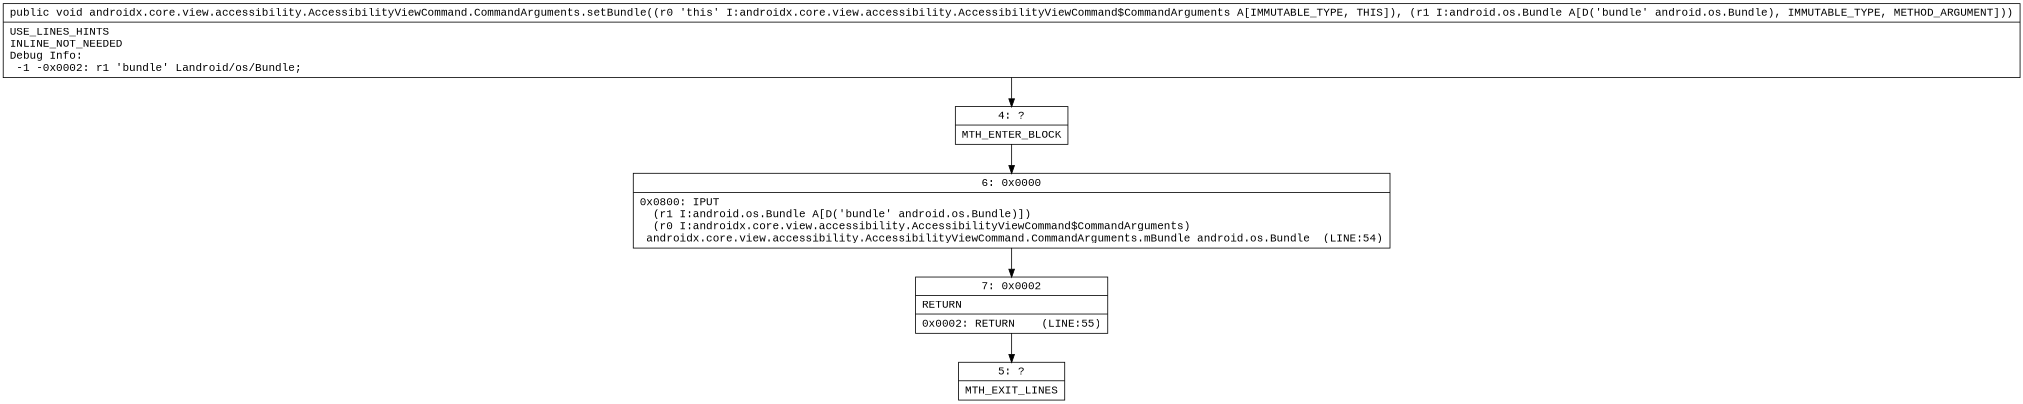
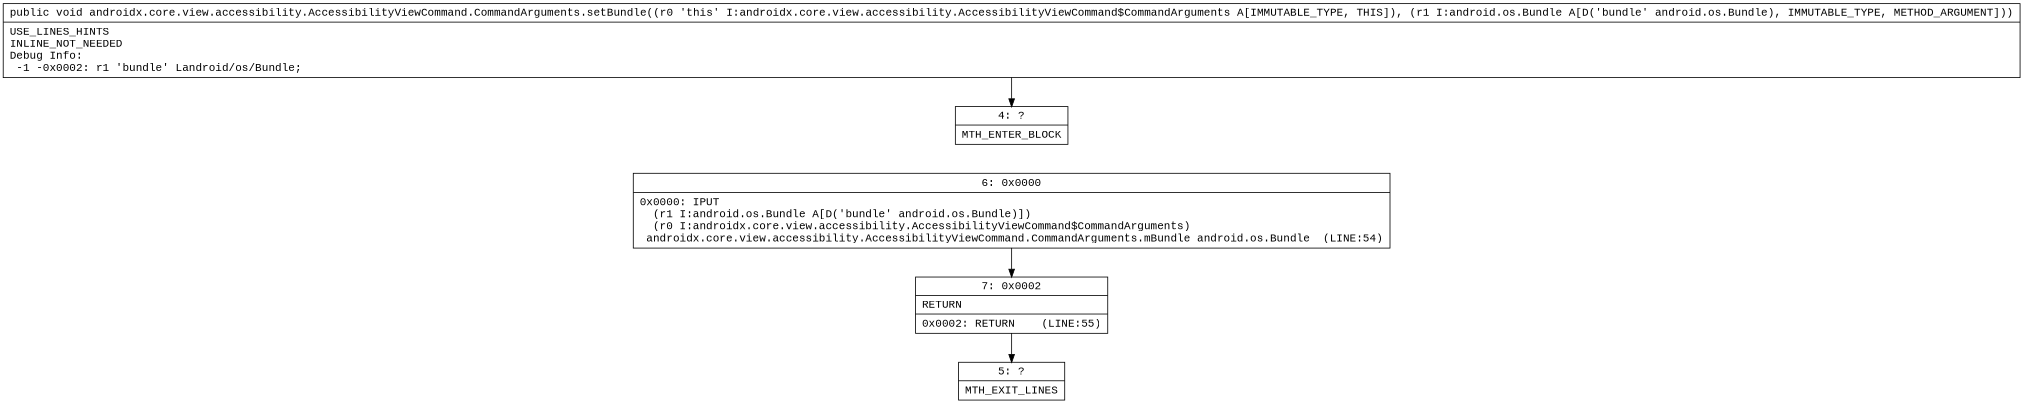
edge "4: ?" -> "6: 0x0000": removed
node "6: 0x0000": text "0x0800: IPUT" -> "0x0000: IPUT"
